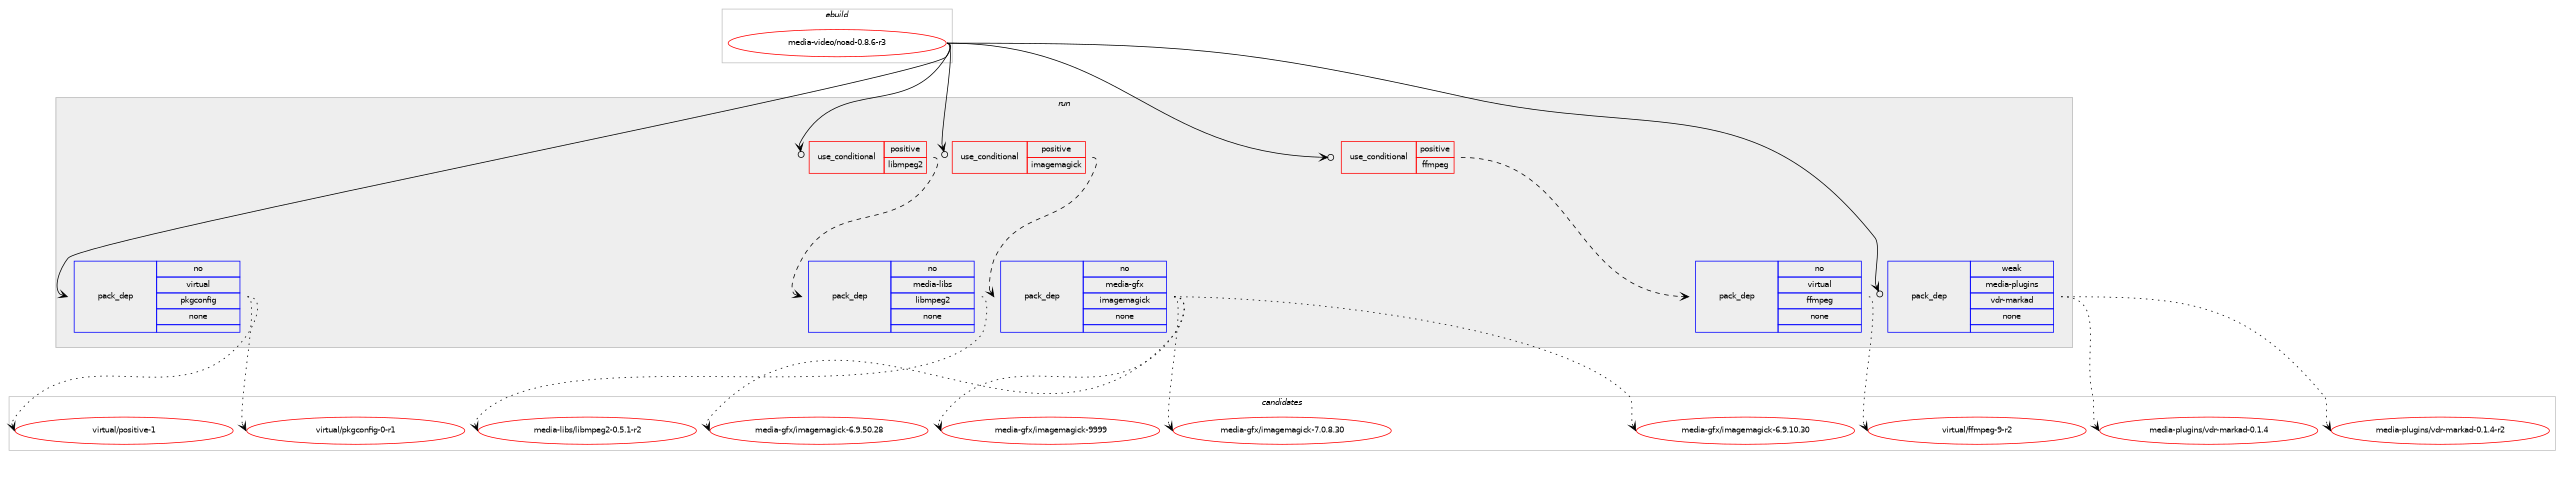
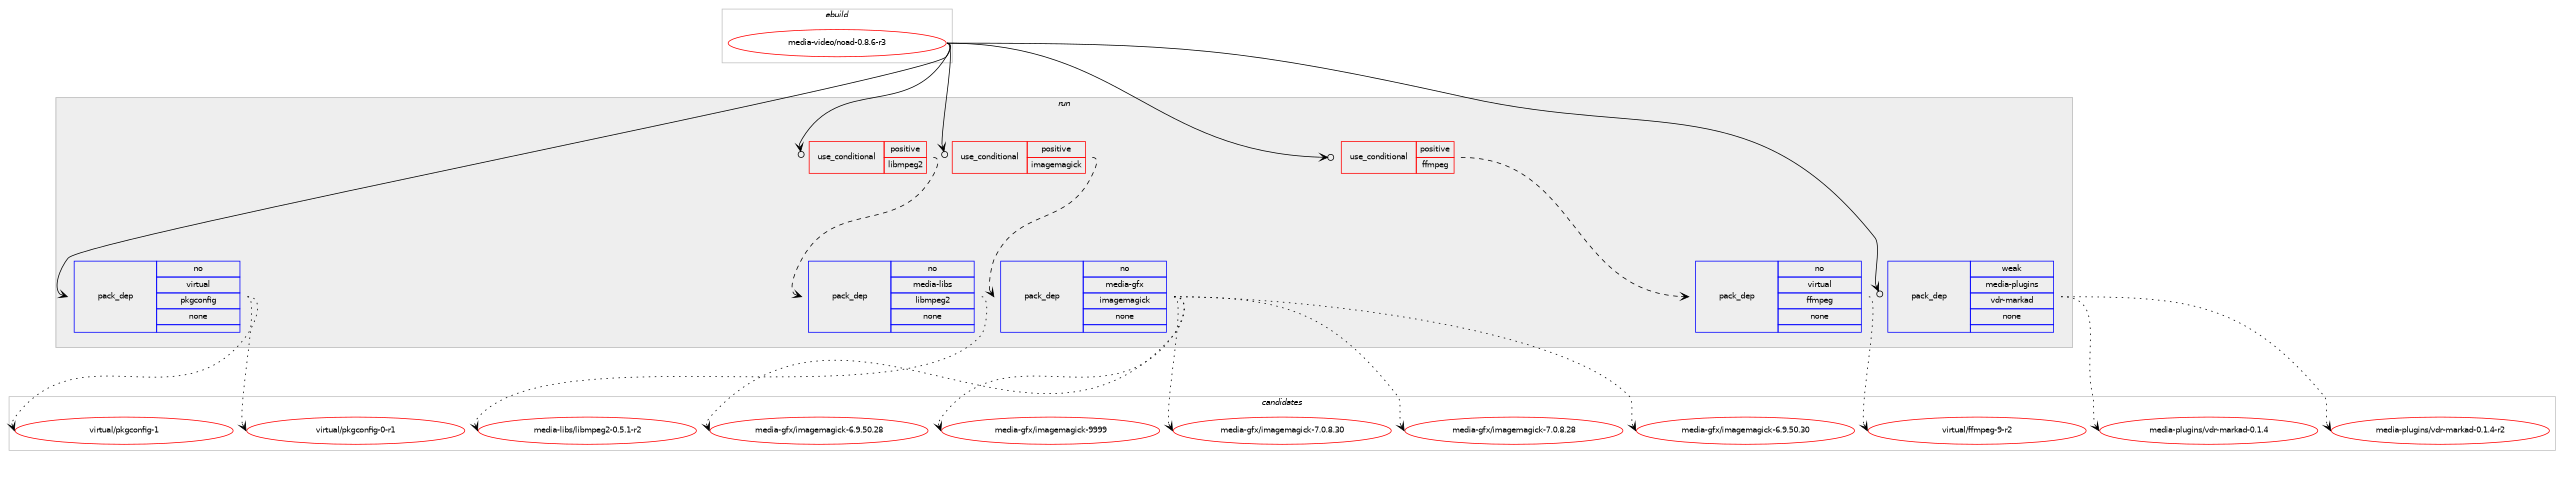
node "virtual/positive-1": label "virtual/positive-1" -> "virtual/pkgconfig-1"
node "media-gfx/imagemagick-7.0.8.28": added
node "media-gfx/imagemagick-6.9.10.30": label "media-gfx/imagemagick-6.9.10.30" -> "media-gfx/imagemagick-6.9.50.30"
